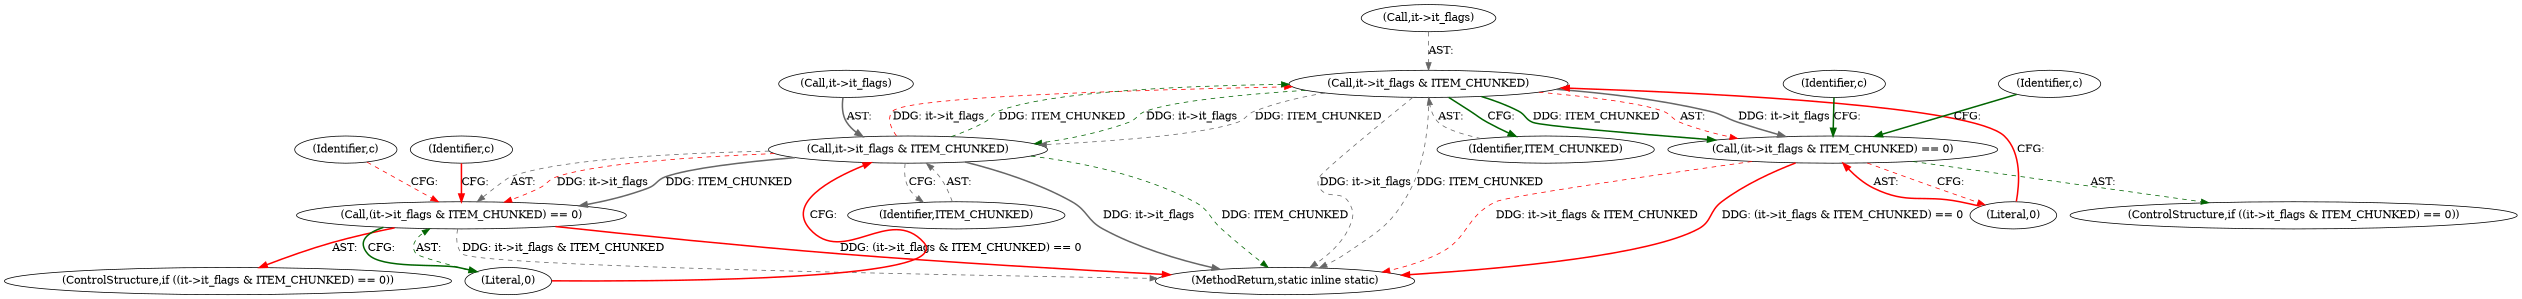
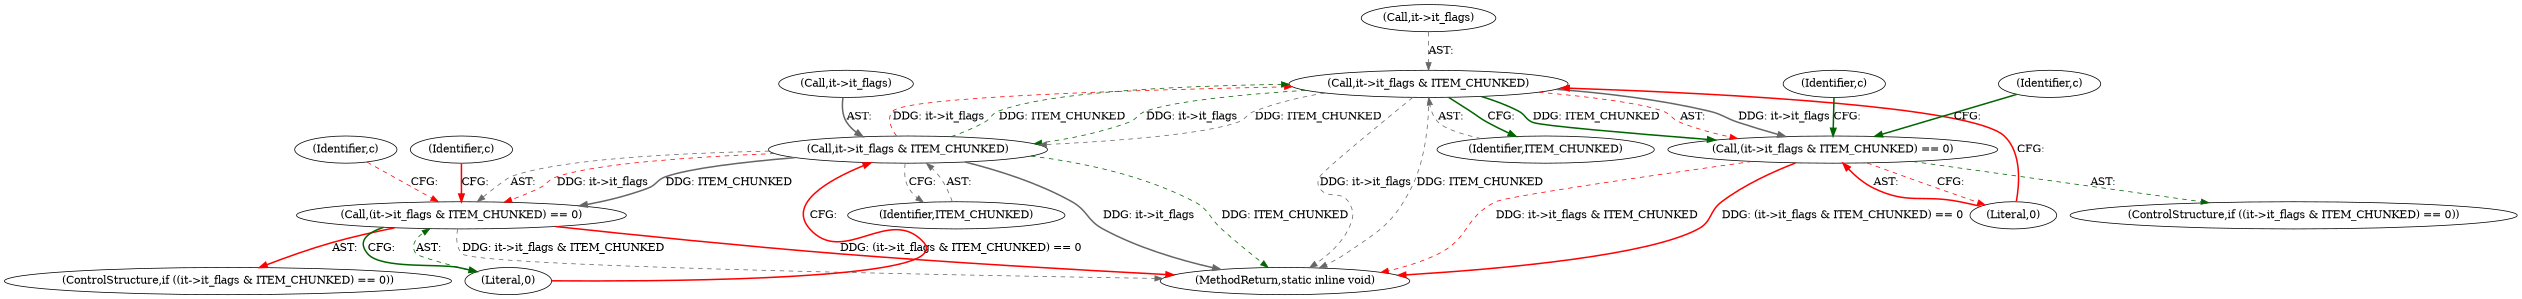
node "(MethodReturn,static inline static)": label "(MethodReturn,static inline static)" -> "(MethodReturn,static inline void)"
